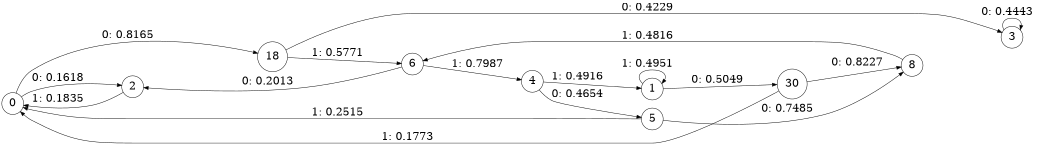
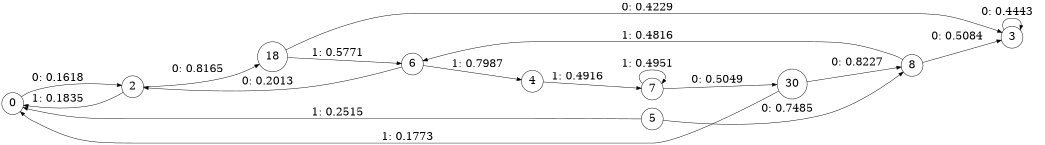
edge "0" -> "18": now "2" -> "18"
edge "8" -> "3": added, label "0: 0.5084"
node "1": label "1" -> "7"
edge "4" -> "5": removed, label "0: 0.4654"
